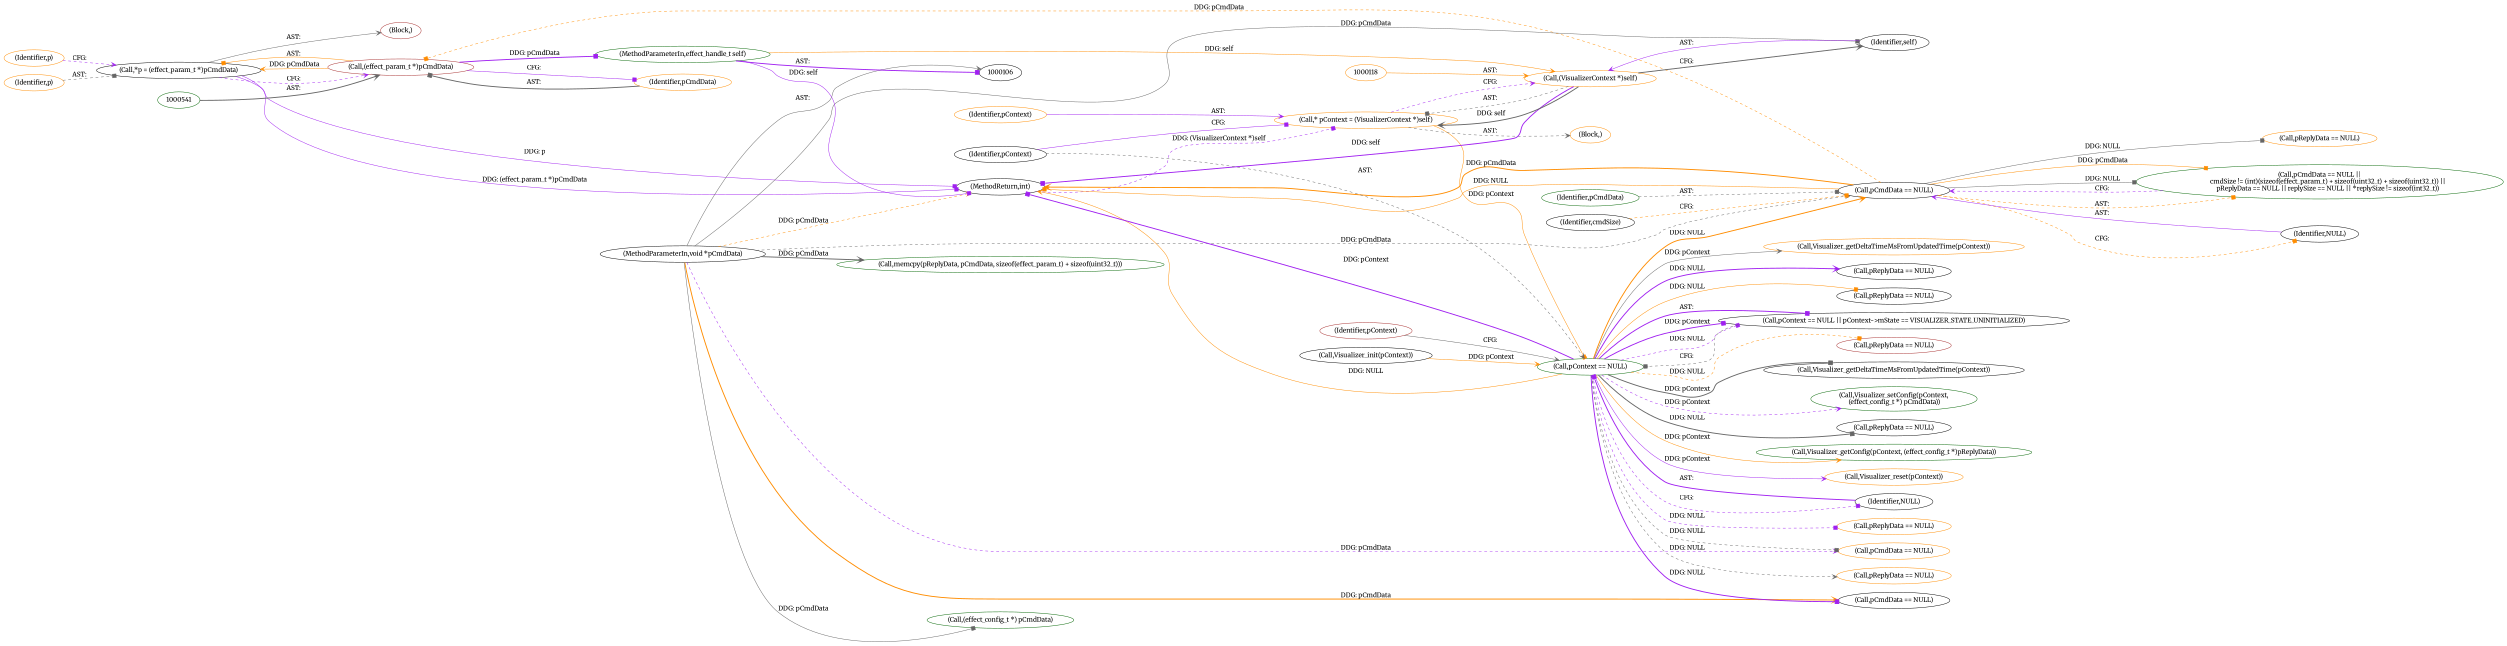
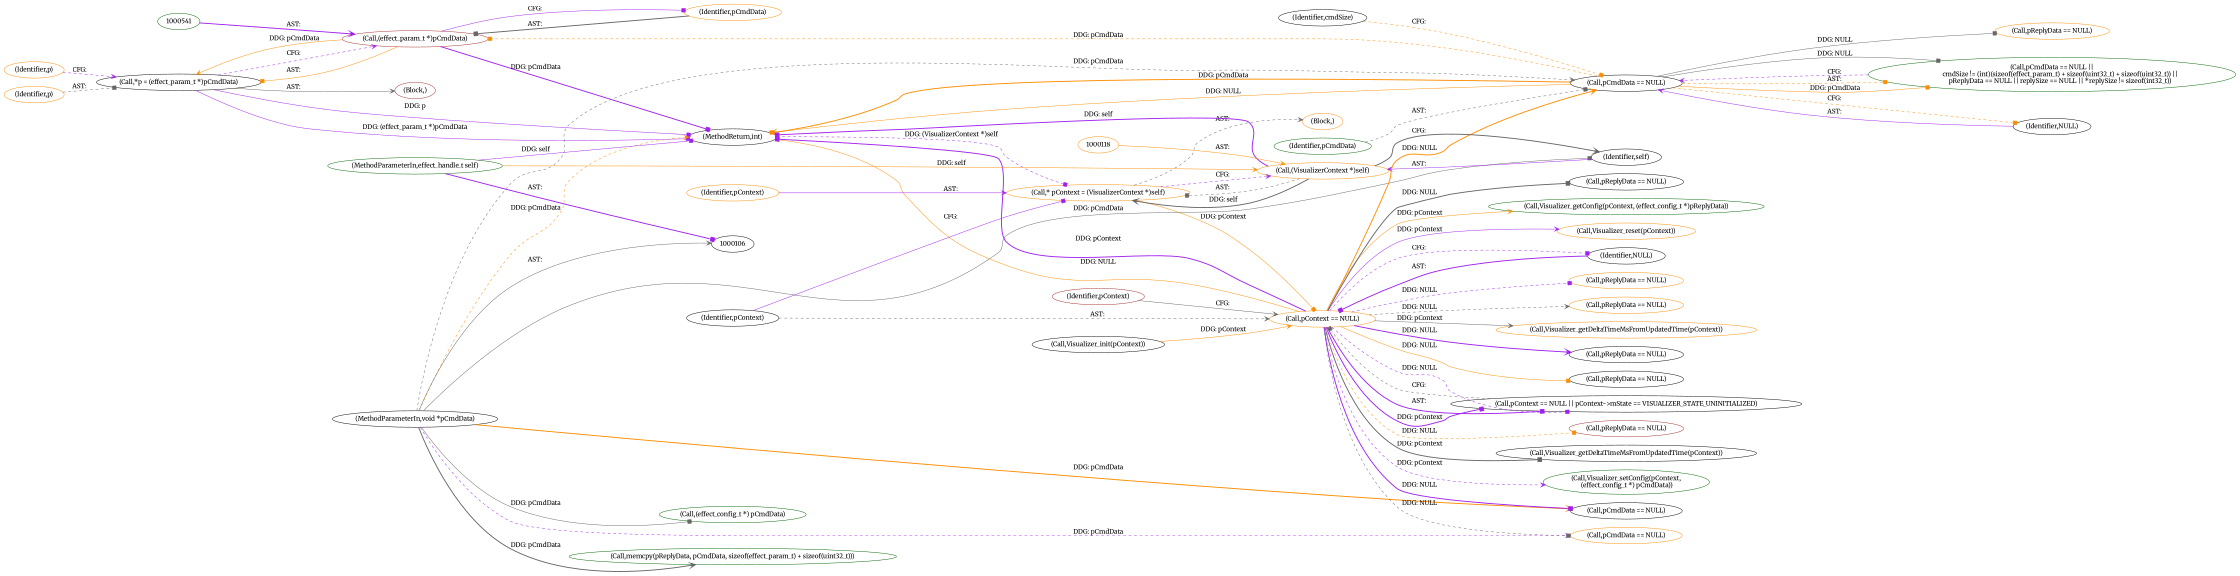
edge "(Call,(effect_param_t *)pCmdData)" -> "(MethodParameterIn,effect_handle_t self)": now "(Call,(effect_param_t *)pCmdData)" -> "(MethodReturn,int)"
edge "1000541" -> "(Call,(effect_param_t *)pCmdData)": color gray40 -> purple
node "(Call,pContext == NULL)": color darkgreen -> darkorange
